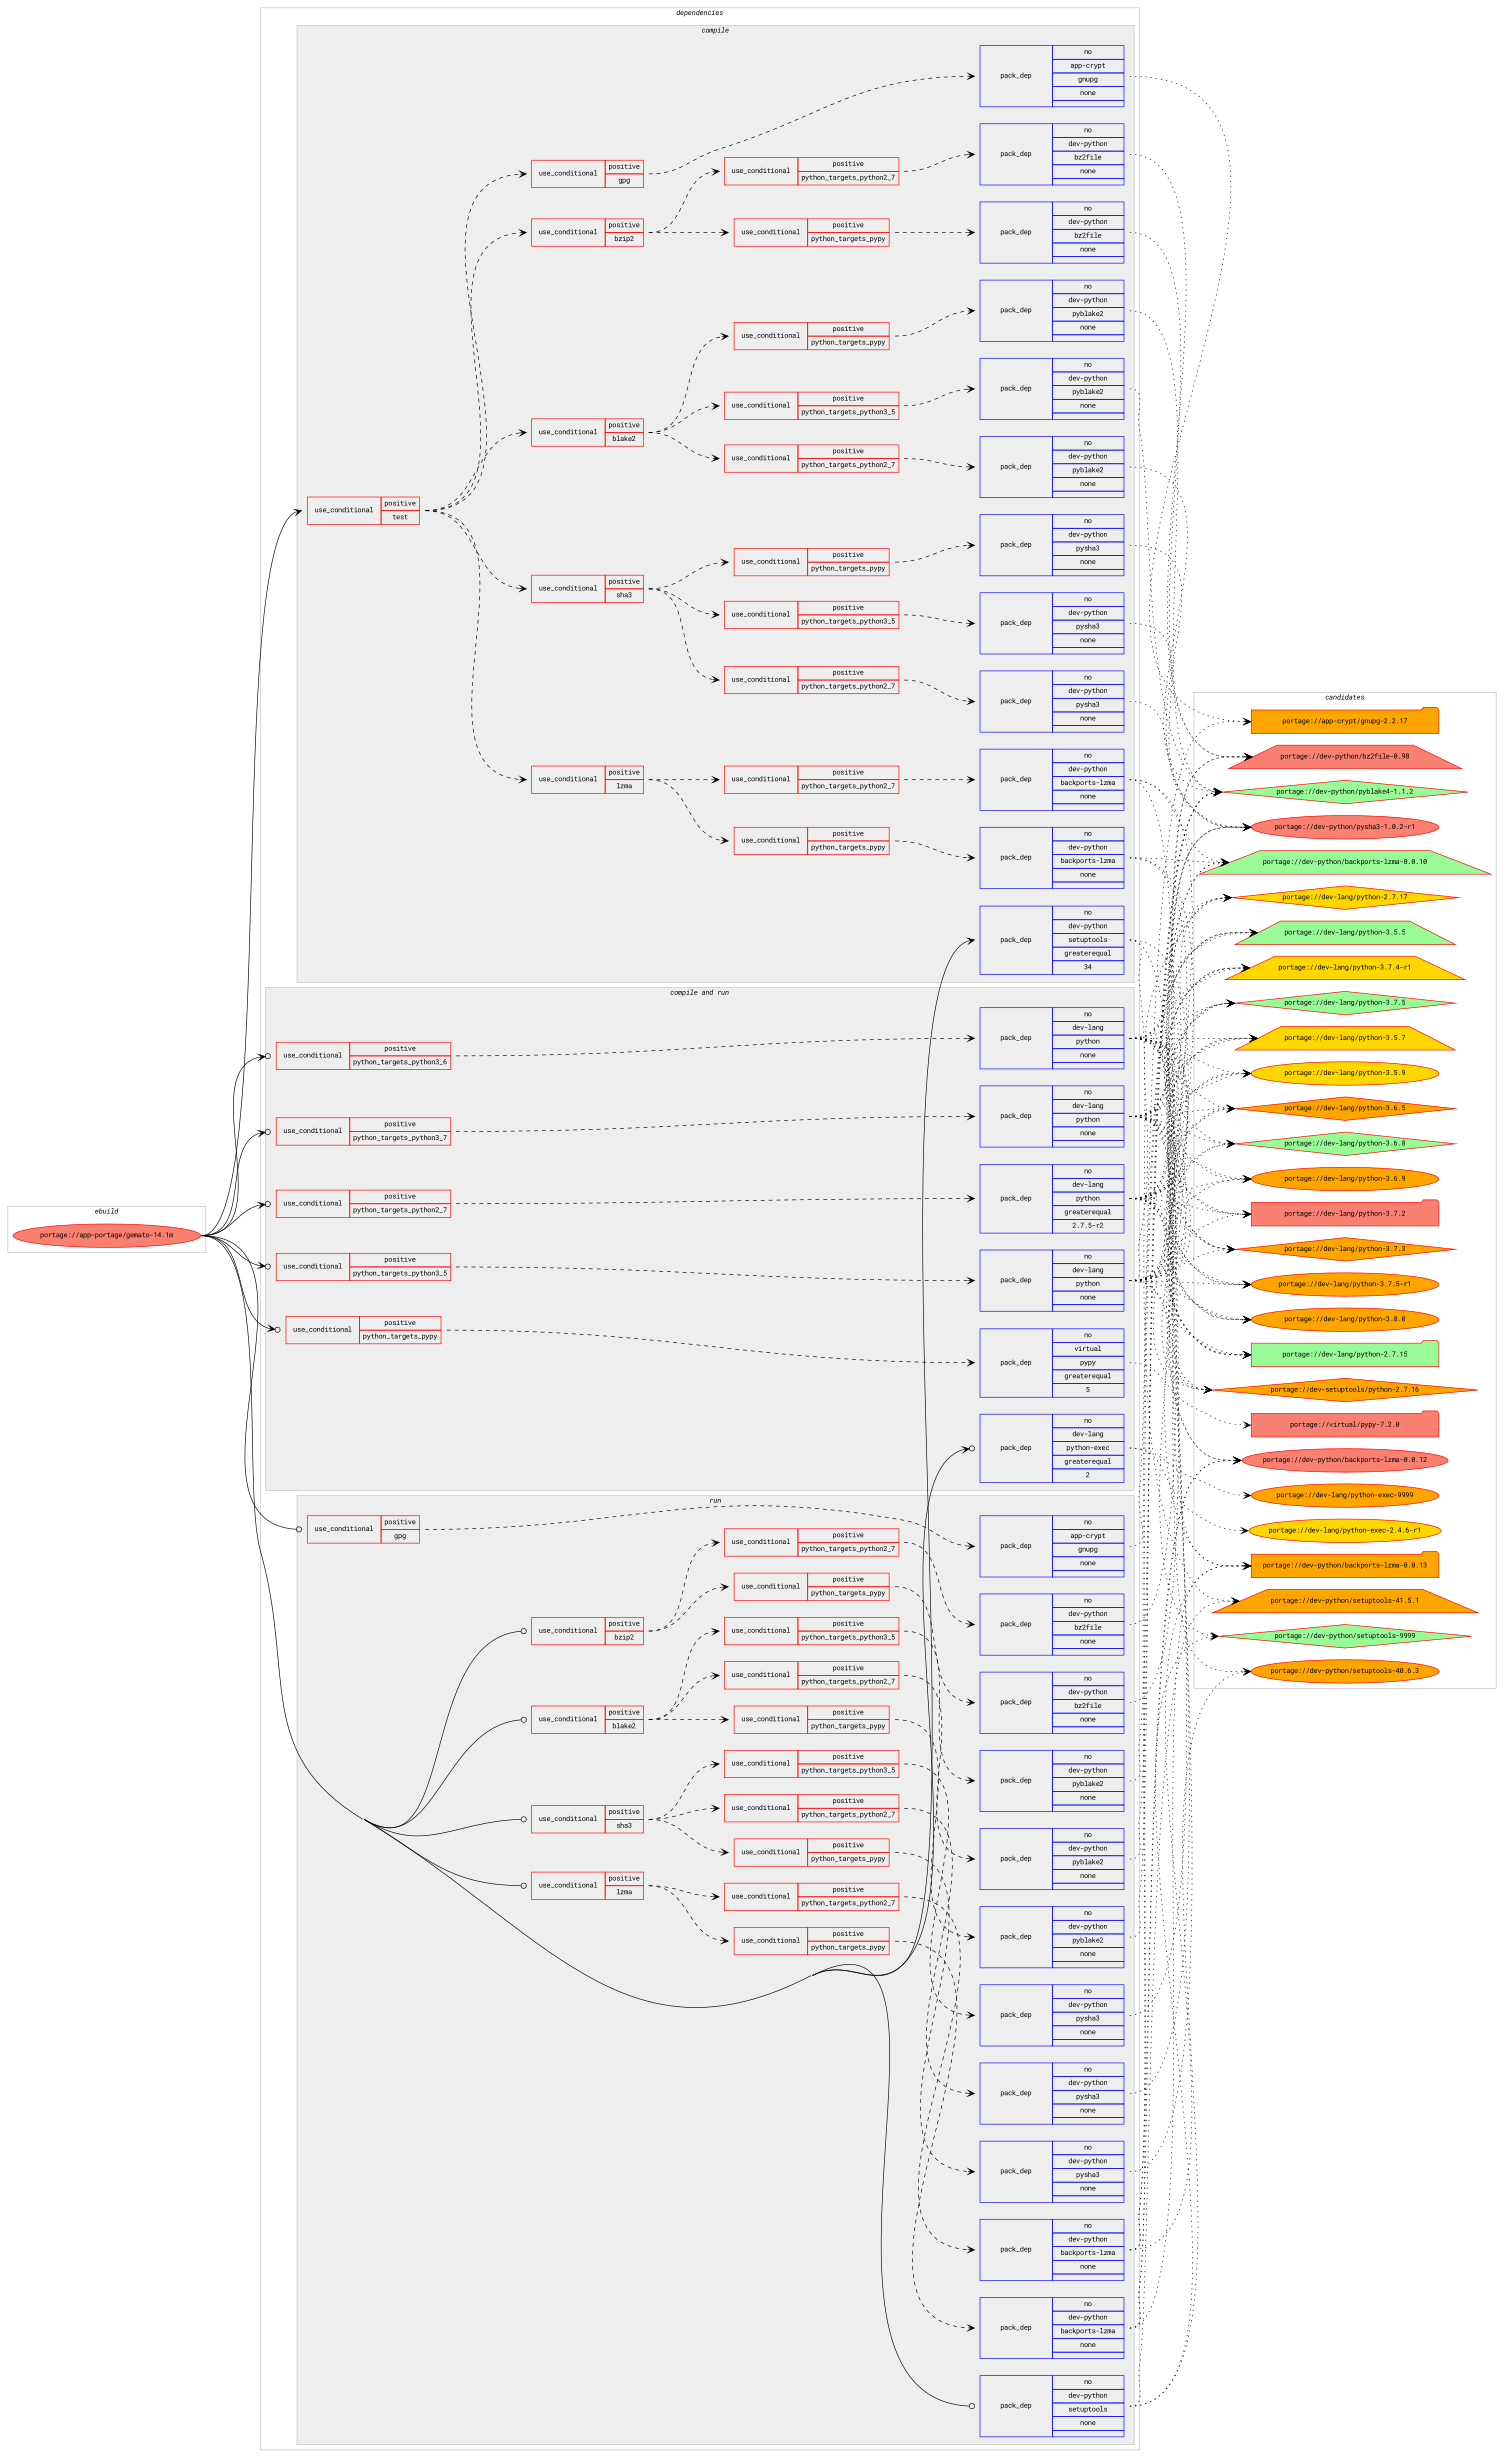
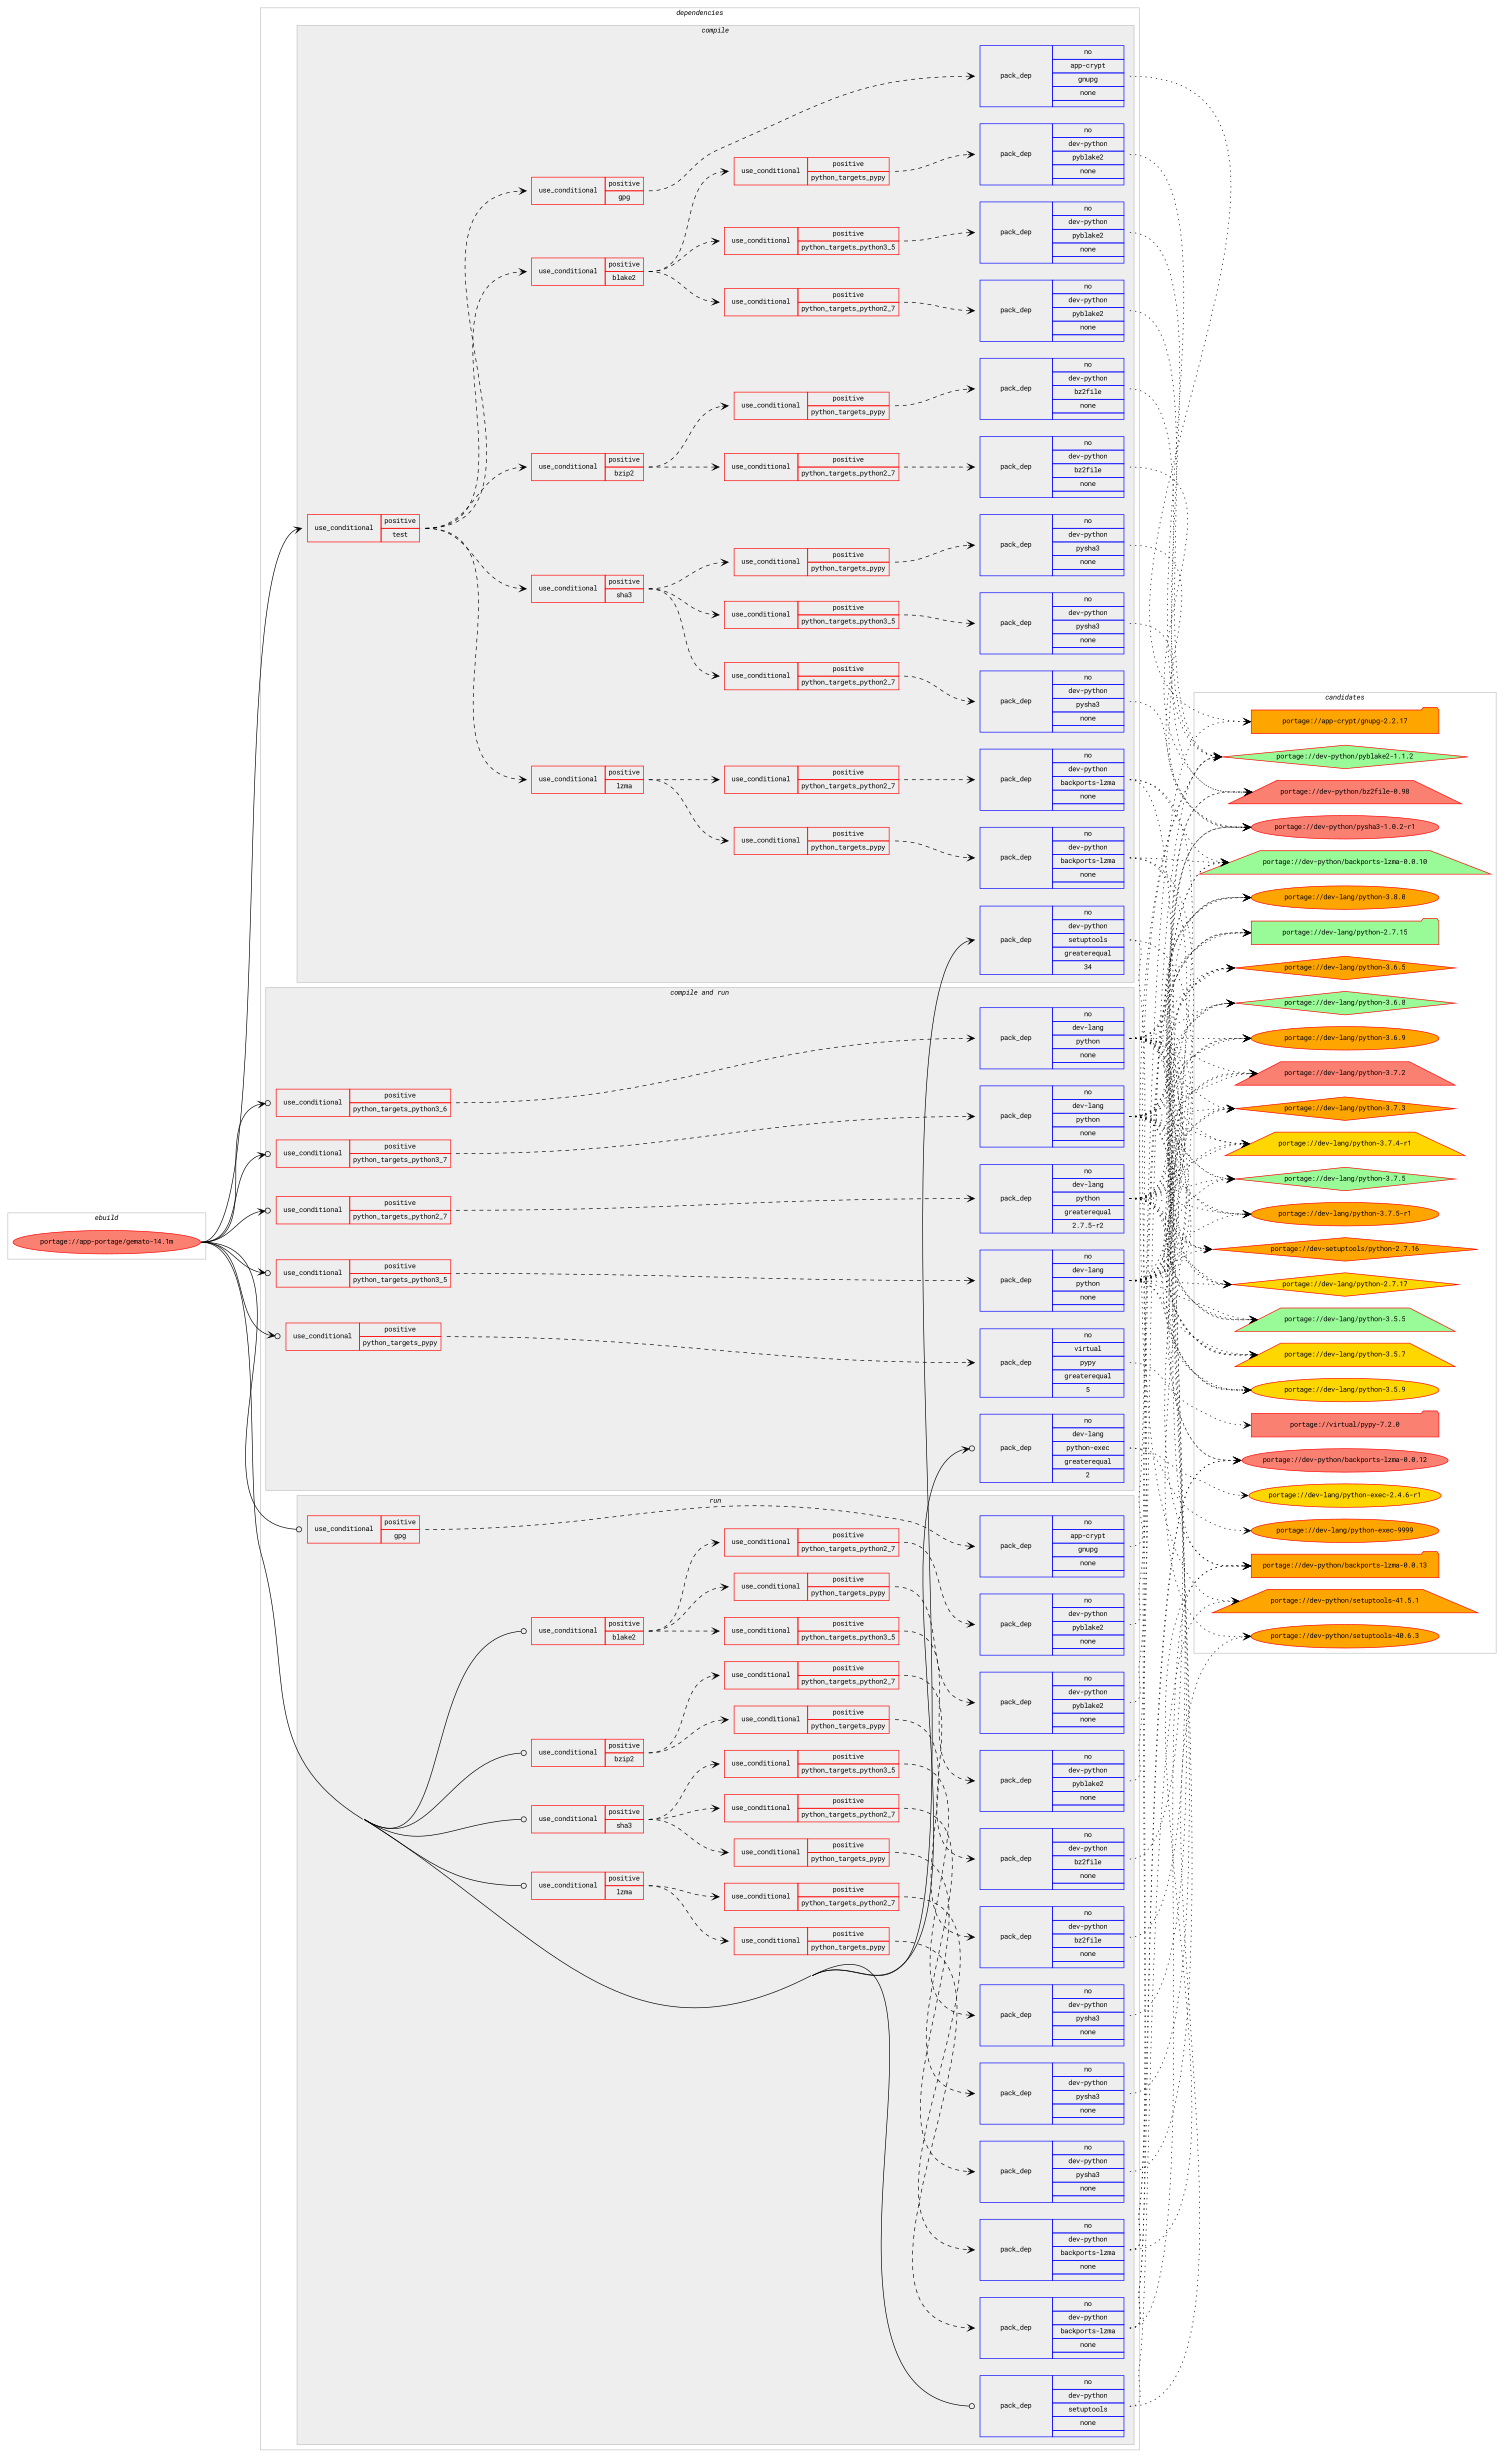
node "portage://dev-python/pyblake4-1.1.2": label "portage://dev-python/pyblake4-1.1.2" -> "portage://dev-python/pyblake2-1.1.2"
node "portage://dev-lang/python-3.7.2": shape folder -> trapezium
node "portage://dev-python/setuptools-9999": removed
